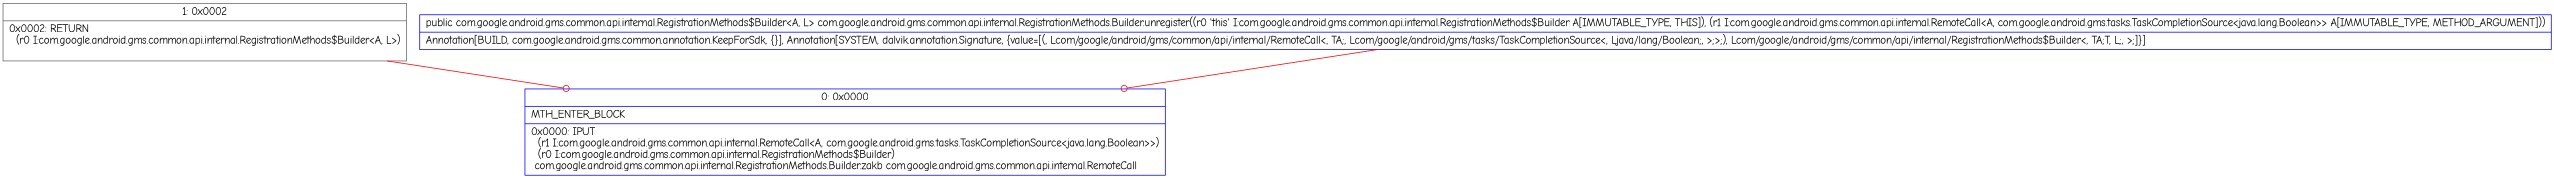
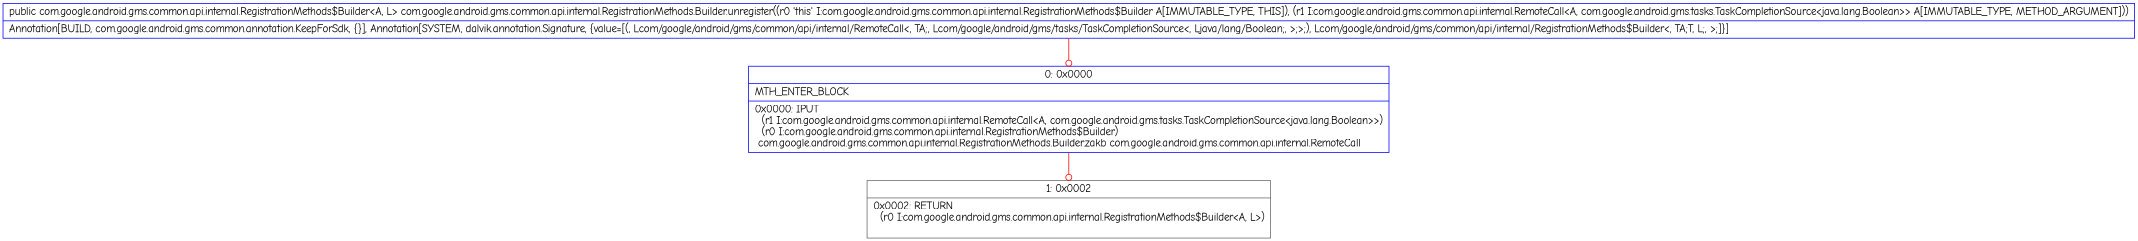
edge "1: 0x0002" -> "0: 0x0000": reversed
